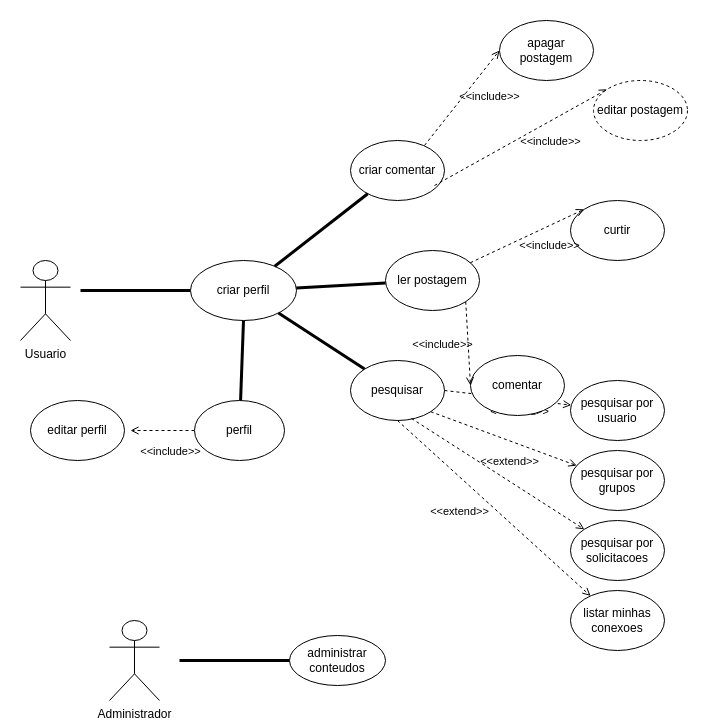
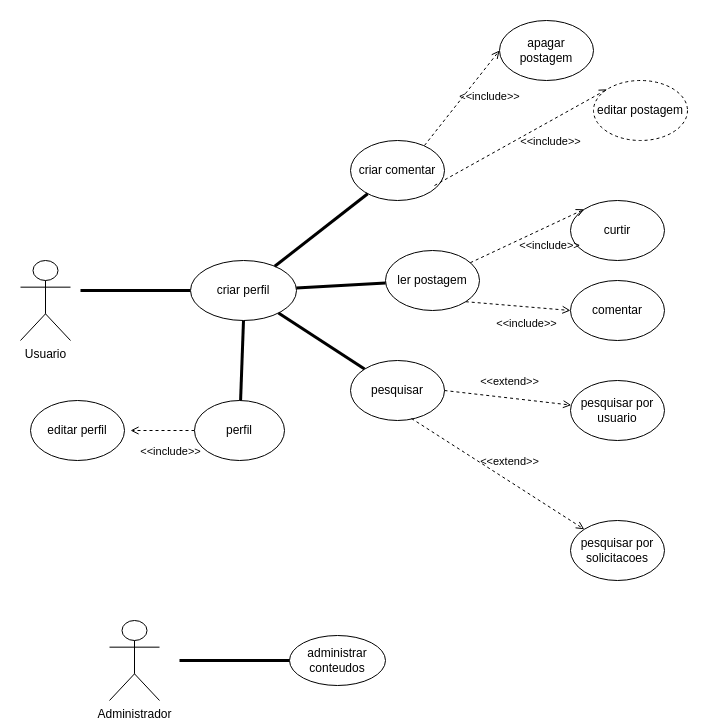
node "comentar": moved (517, 386) -> (617, 311)
edge "pesquisar" -> "pesquisar por grupos": removed, label "<<extend>>"
node "pesquisar por grupos": removed
edge "pesquisar" -> "listar minhas conexoes": removed, label "<<extend>>"
node "listar minhas conexoes": removed
